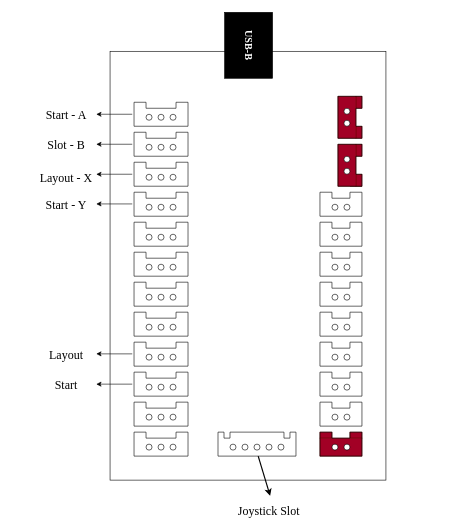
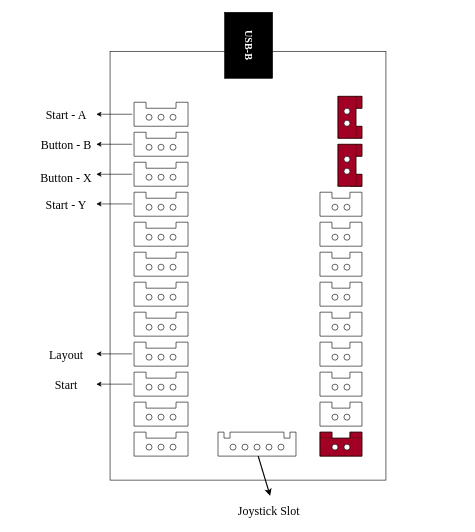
node "Slot - B": label "Slot - B" -> "Button - B"
node "Layout - X": label "Layout - X" -> "Button - X"
